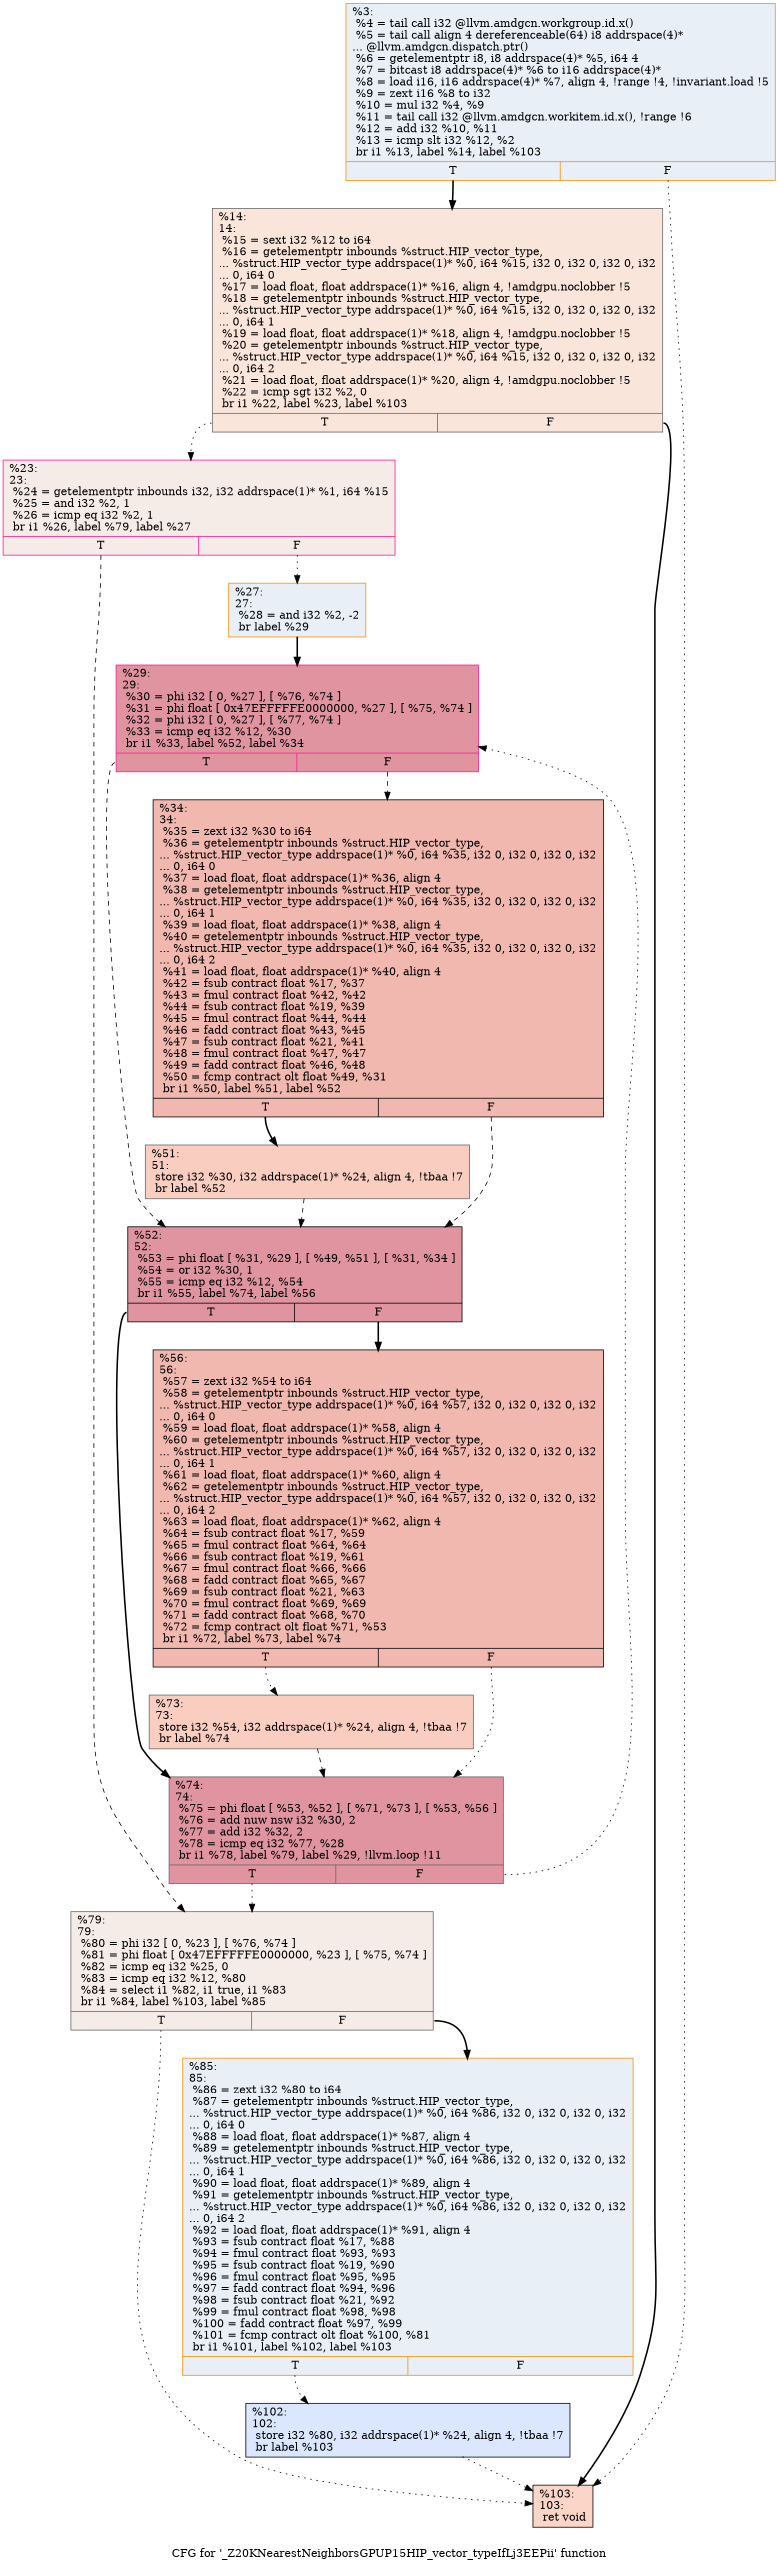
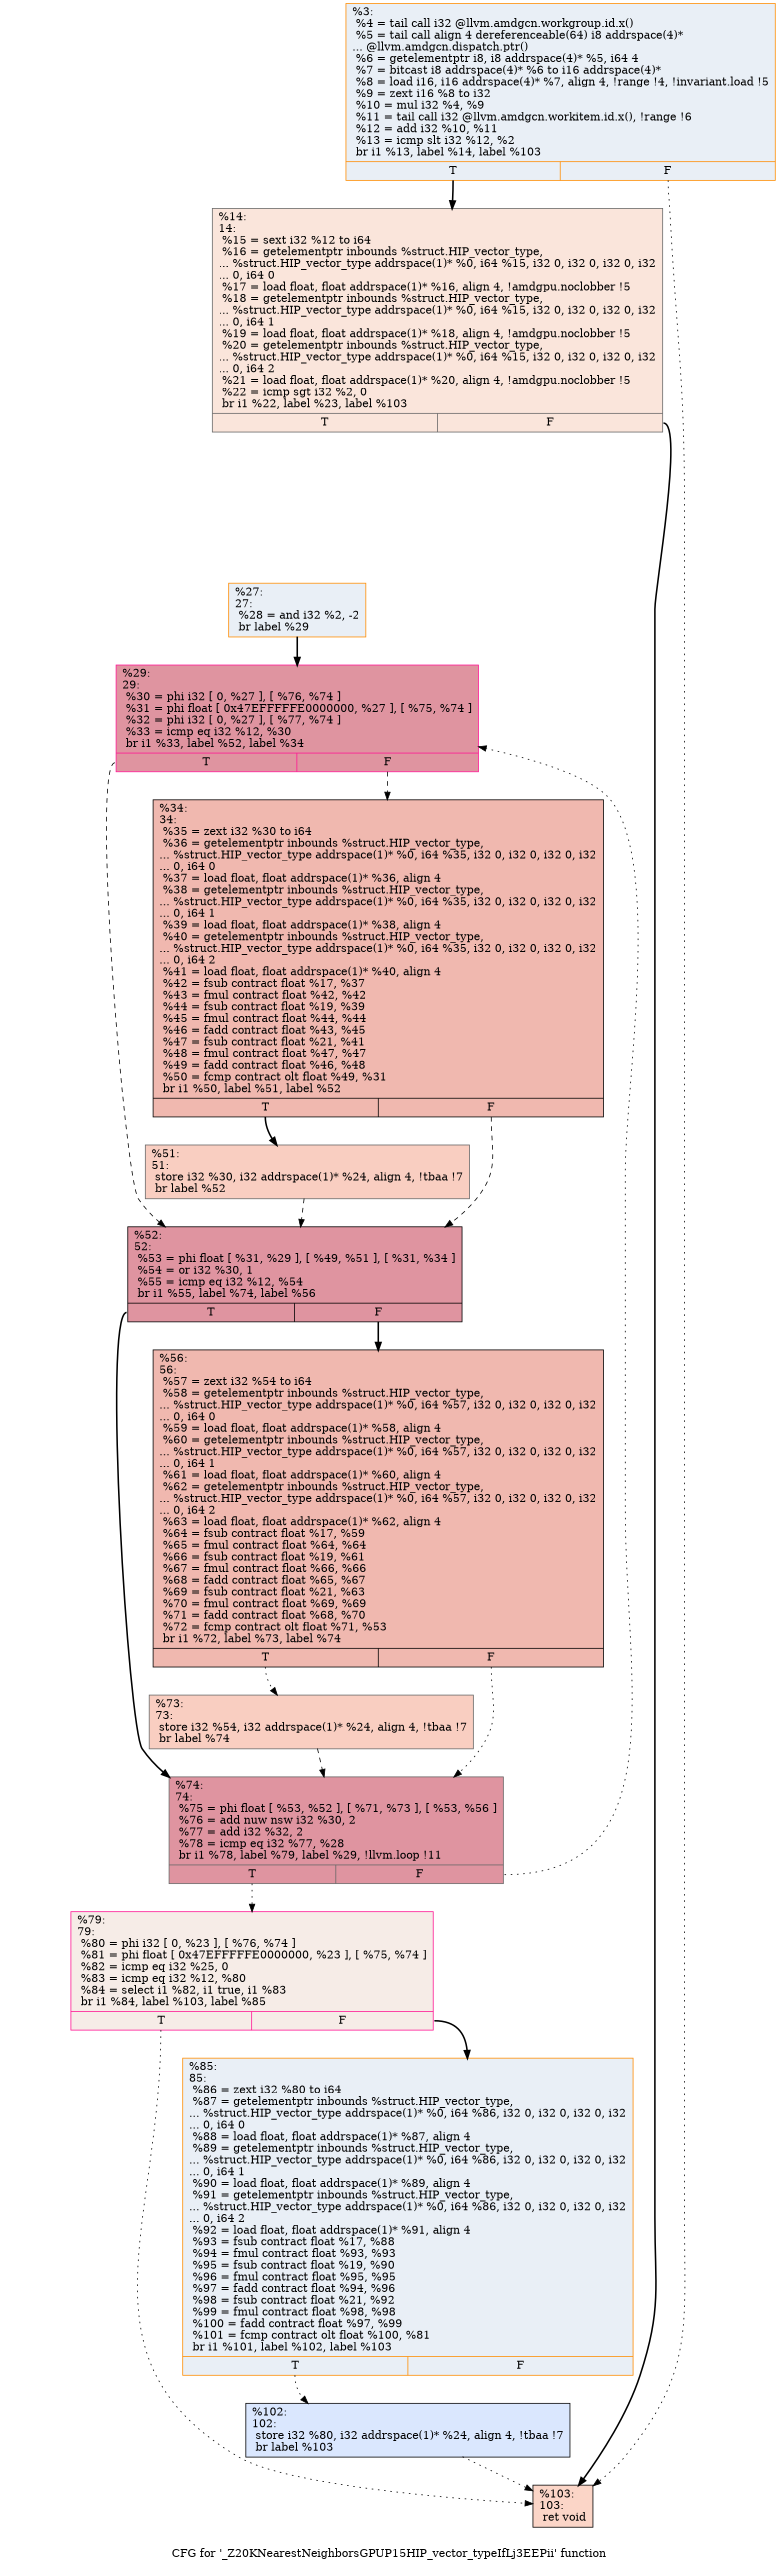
node "%23:": removed
node "%79:": color gray40 -> deeppink
